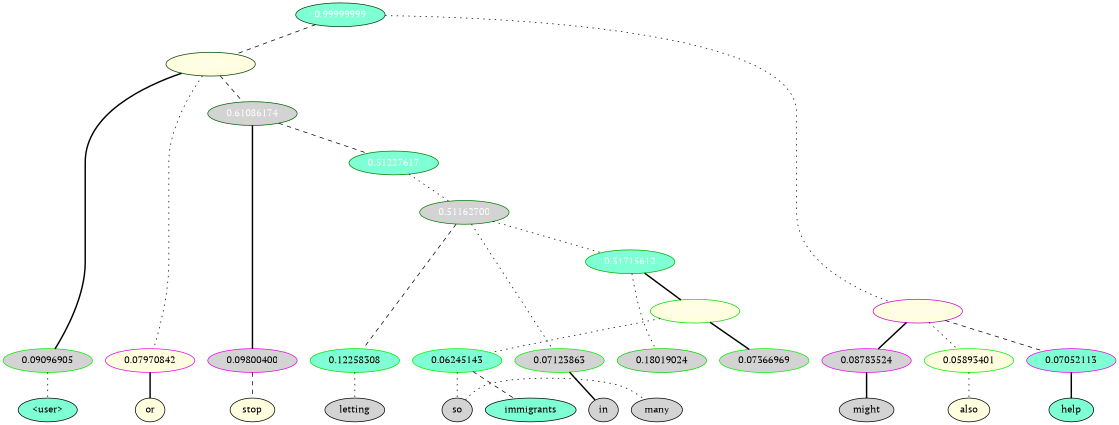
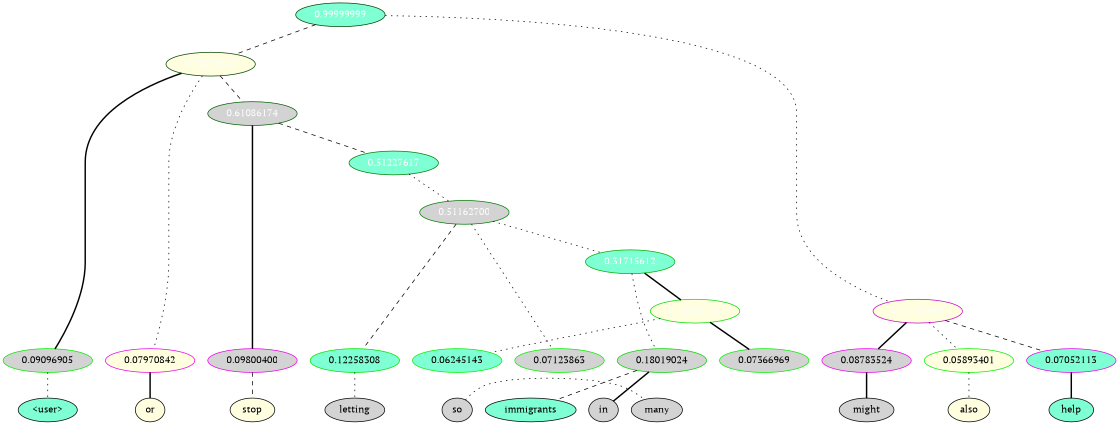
edge "0.06245143" -- "so": removed
edge "0.07123863" -- "in": now "0.18019024" -- "in"
edge "0.06245143" -- "immigrants": now "0.18019024" -- "immigrants"
